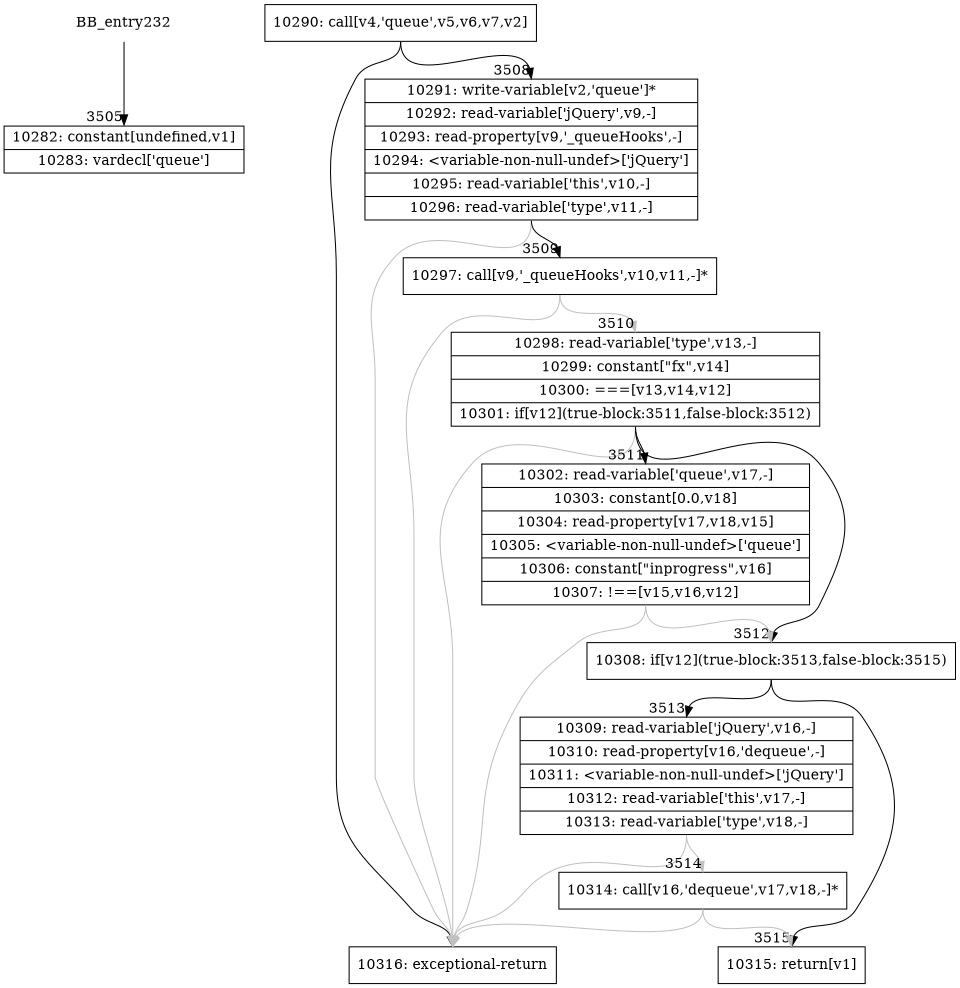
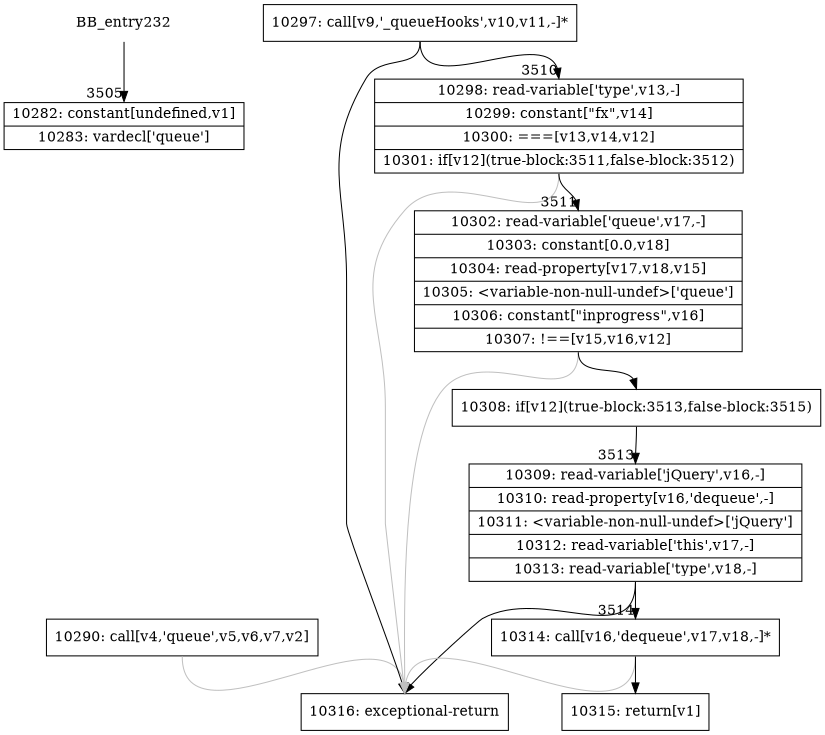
node "10291: write-variable[v2,'queue']*": removed
edge "10297: call[v9,'_queueHooks',v10,v11,-]*" -> "10298: read-variable['type',v13,-]": color gray -> black
edge "10298: read-variable['type',v13,-]" -> "10308: if[v12](true-block:3513,false-block:3515)": removed
edge "10290: call[v4,'queue',v5,v6,v7,v2]" -> "10316: exceptional-return": color black -> gray
edge "10297: call[v9,'_queueHooks',v10,v11,-]*" -> "10316: exceptional-return": color gray -> black
edge "10302: read-variable['queue',v17,-]" -> "10308: if[v12](true-block:3513,false-block:3515)": color gray -> black
edge "10308: if[v12](true-block:3513,false-block:3515)" -> "10315: return[v1]": removed
edge "10309: read-variable['jQuery',v16,-]" -> "10314: call[v16,'dequeue',v17,v18,-]*": color gray -> black
edge "10309: read-variable['jQuery',v16,-]" -> "10316: exceptional-return": color gray -> black
edge "10314: call[v16,'dequeue',v17,v18,-]*" -> "10315: return[v1]": color gray -> black
